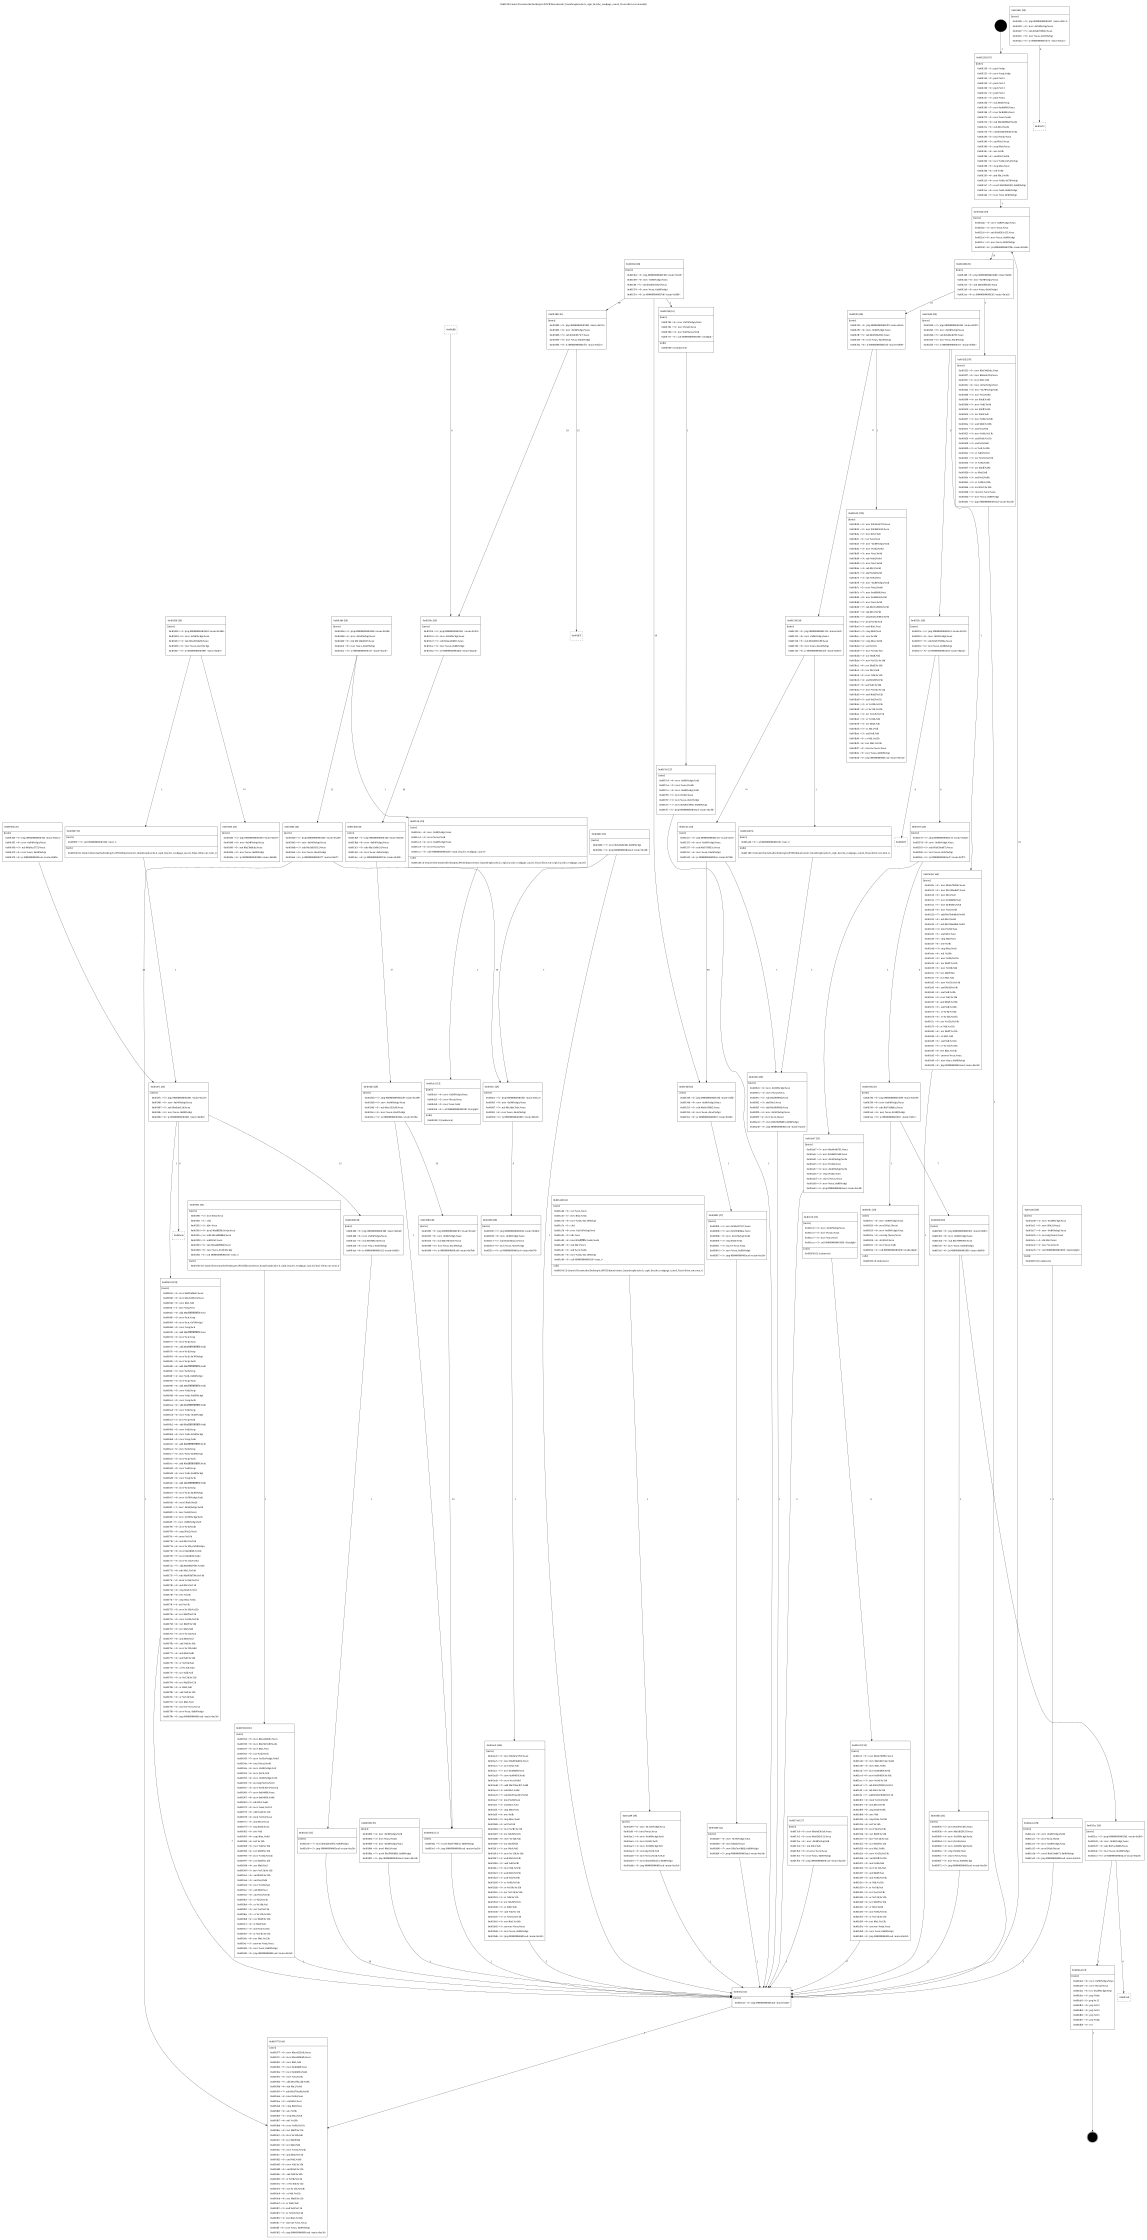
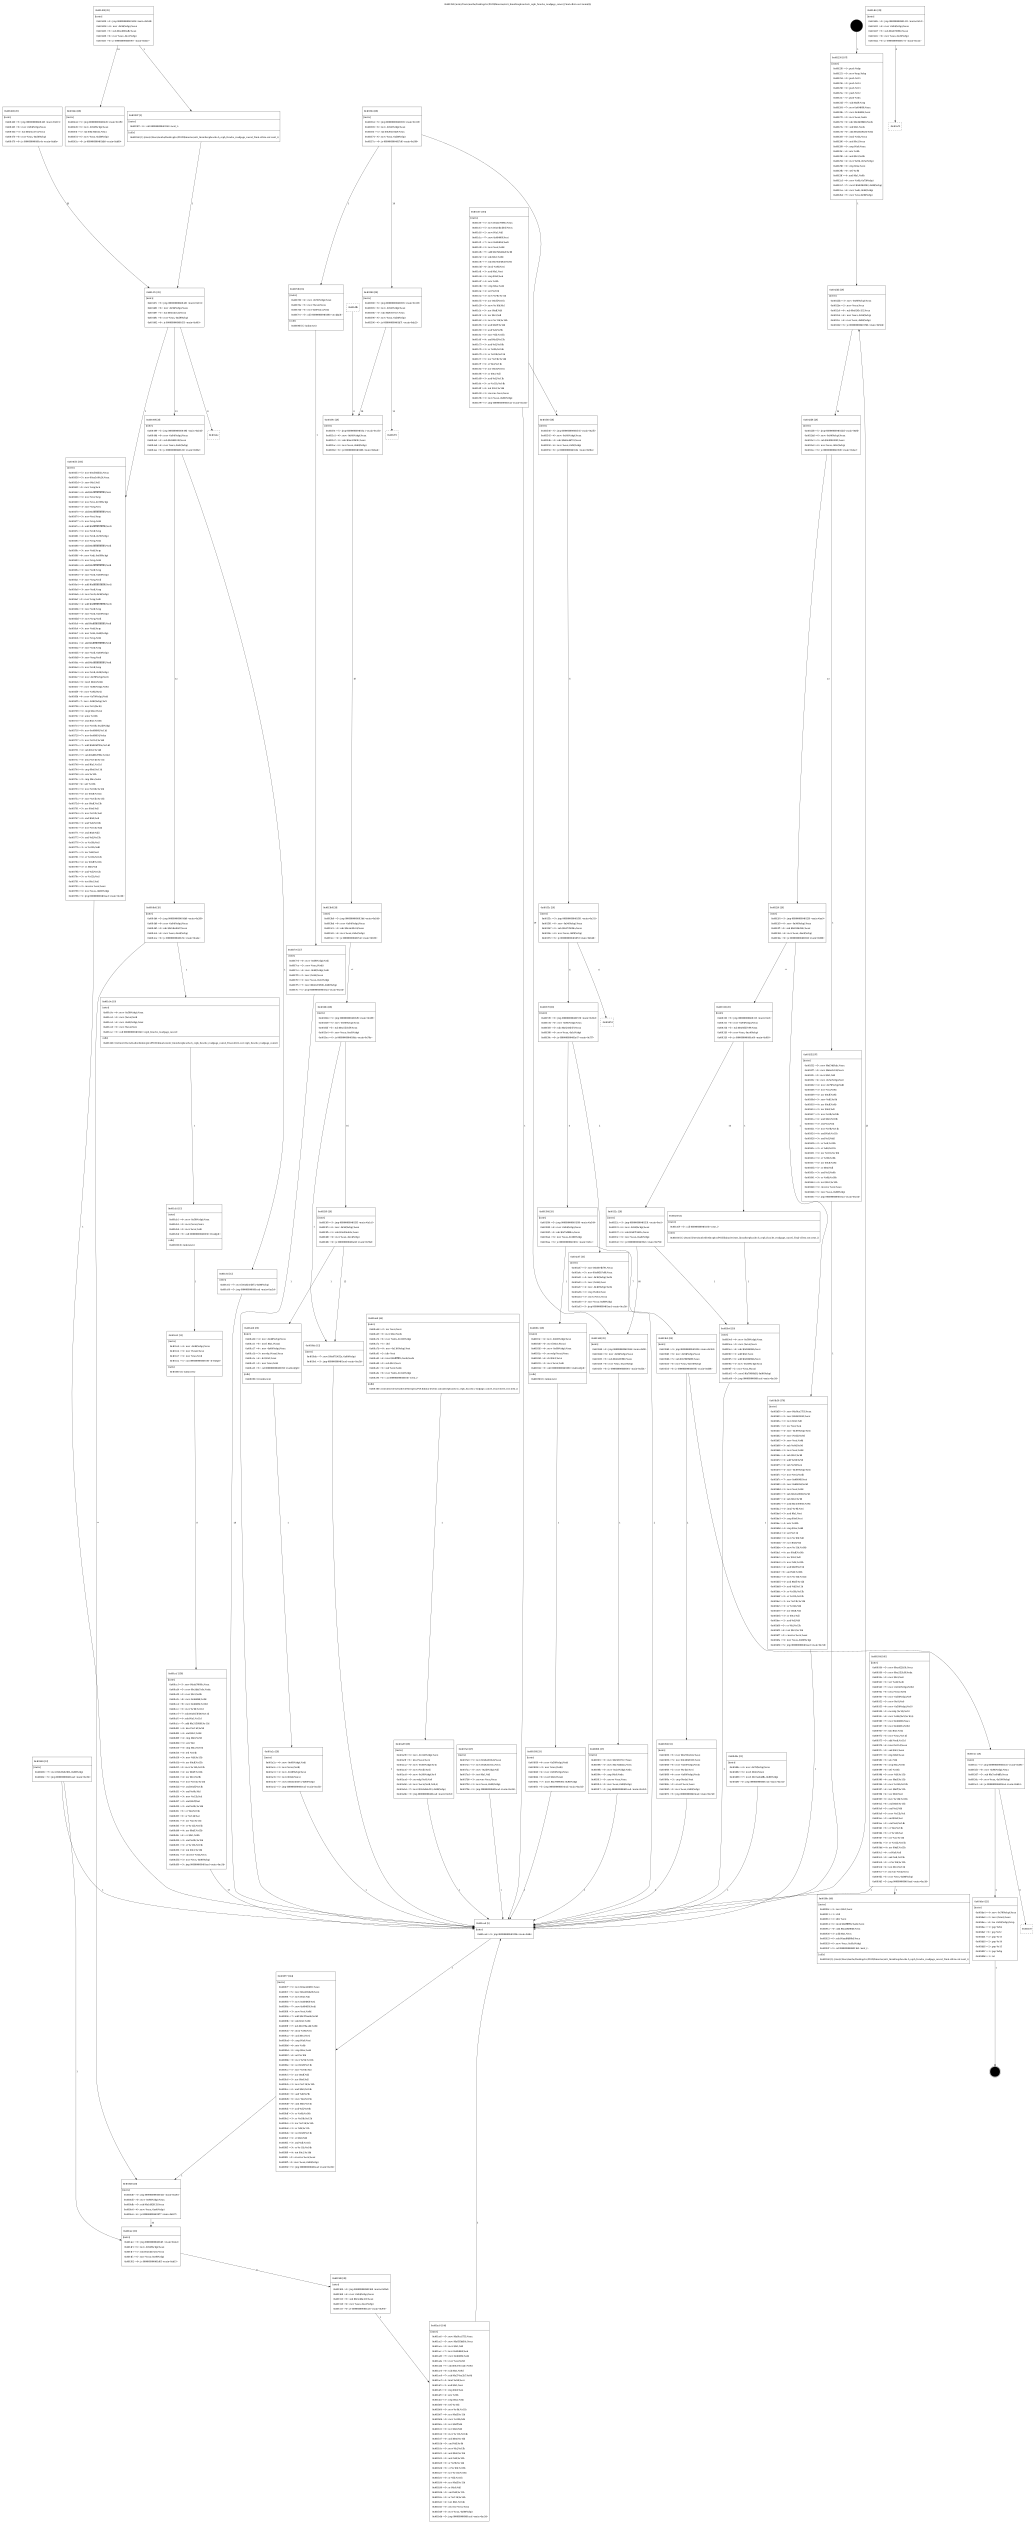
edge "0x401540 [28]" -> "0x401c0e [144]": reversed
edge "0x401498 [28]" -> "0x4014b4 [28]": added, label "12"
edge "0x4013f0 [28]" -> "0x401a0d [29]": added, label "1"
edge "0x401cb1 [15]" -> "0x401cc0 [15]": added, label "1"
edge "0x4014d0 [28]" -> "0x401877 [144]": reversed
edge "0x40190c [40]" -> "0x401934 [166]": reversed
edge "0x401801 [27]" -> "0x401d8e [22]": now "0x401801 [27]" -> "0x401ead [5]"
edge "0x40181c [29]" -> "0x401839 [29]": added, label "1"
edge "0x401b50 [178]" -> "0x401ead [5]": added, label "1"
